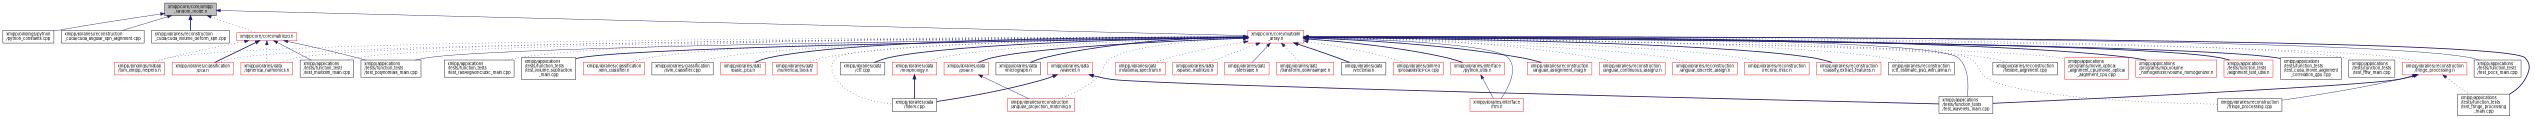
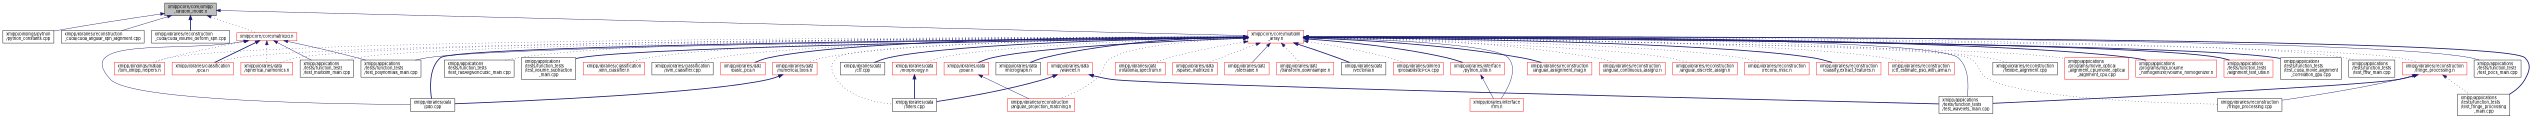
node "xmipp/libraries/reconstruction /ctf_estimate_psd_with_arma.h": color black -> red
node "xmipp/libraries/data /pdb.cpp": added
